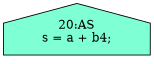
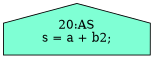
node "20:AS s = a + b4;": label "20:AS s = a + b4;" -> "20:AS s = a + b2;"
